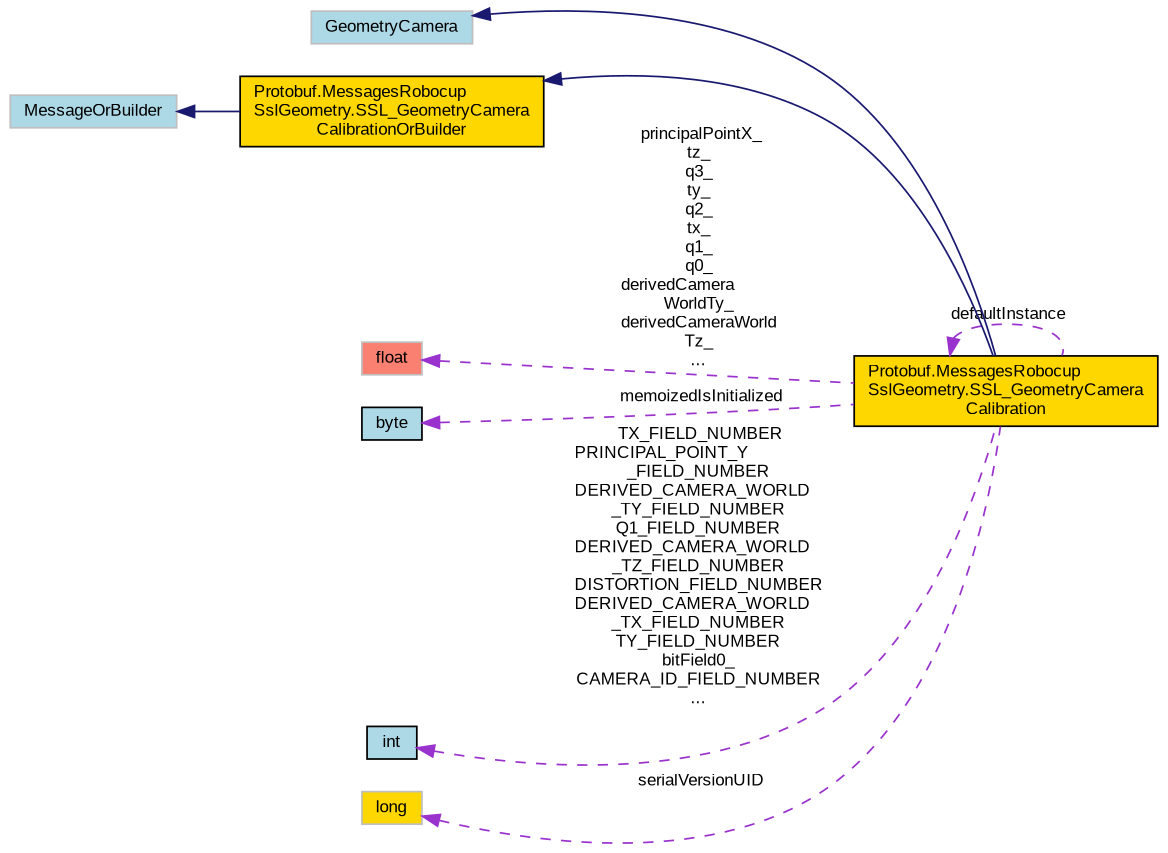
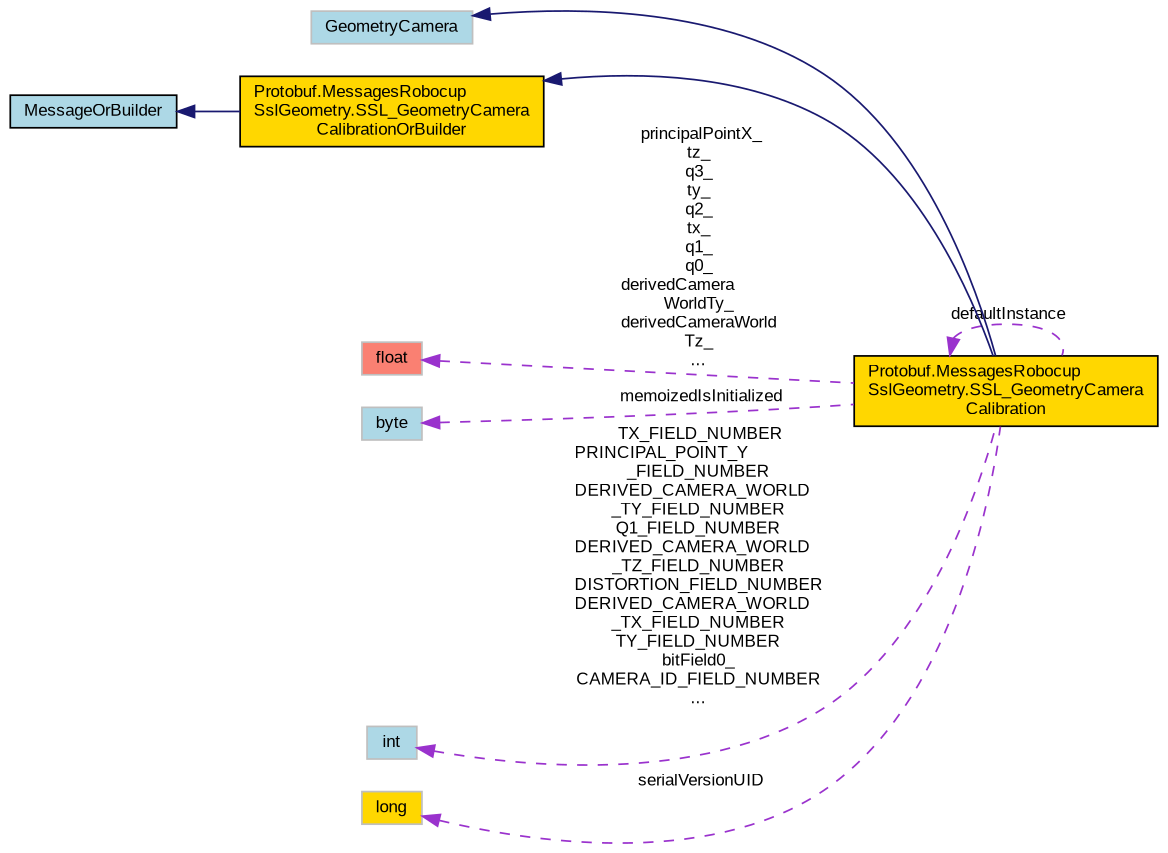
node "MessageOrBuilder": color grey75 -> black
node "byte": color black -> grey75
node "int": color black -> grey75
